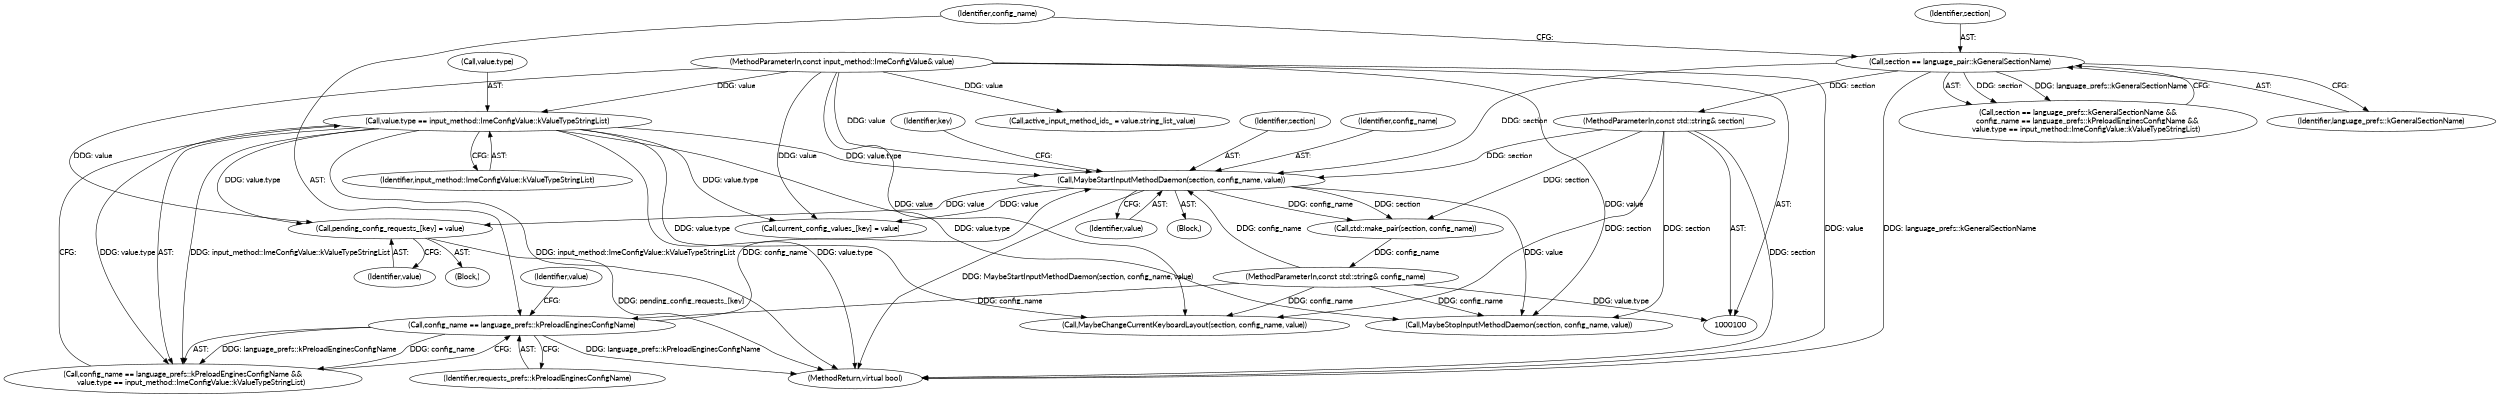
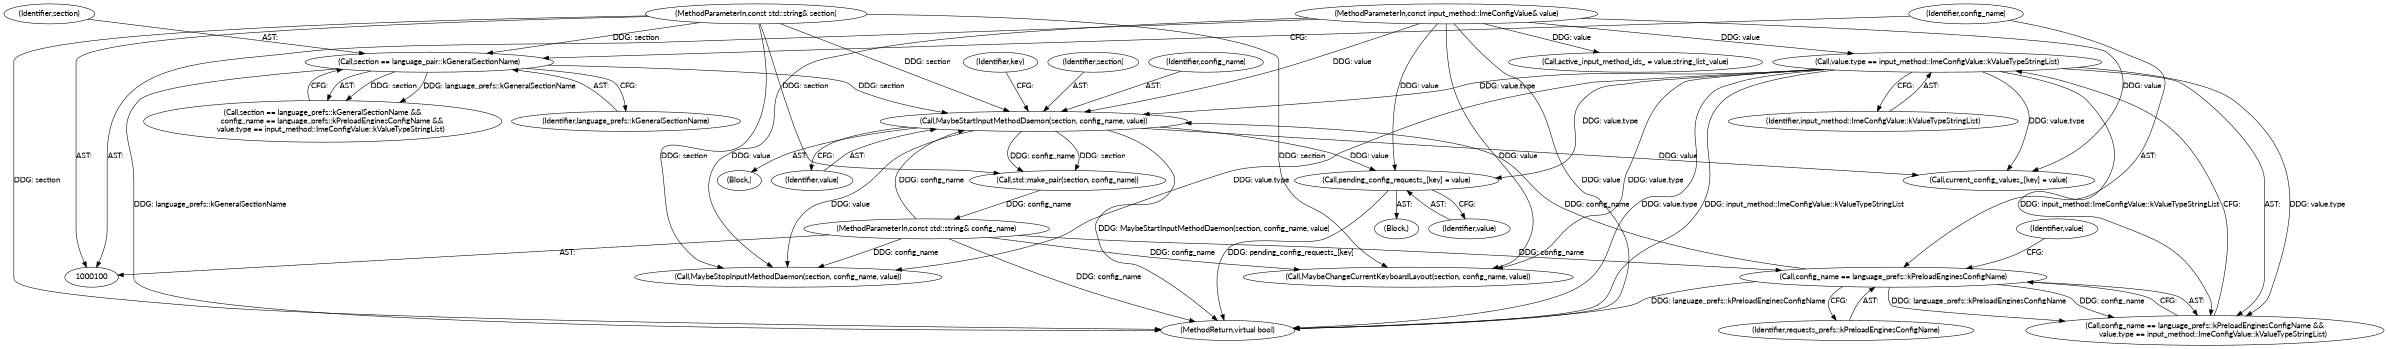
node "(Call,value.type)": removed
edge "(Call,section == language_pair::kGeneralSectionName)" -> "(MethodParameterIn,const std::string& section)": reversed
edge "(MethodParameterIn,const std::string& config_name)" -> "(MethodReturn,virtual bool)": added, label "DDG: config_name"
edge "(MethodParameterIn,const std::string& config_name)" -> "1000100": label "DDG: value.type" -> "AST: "
